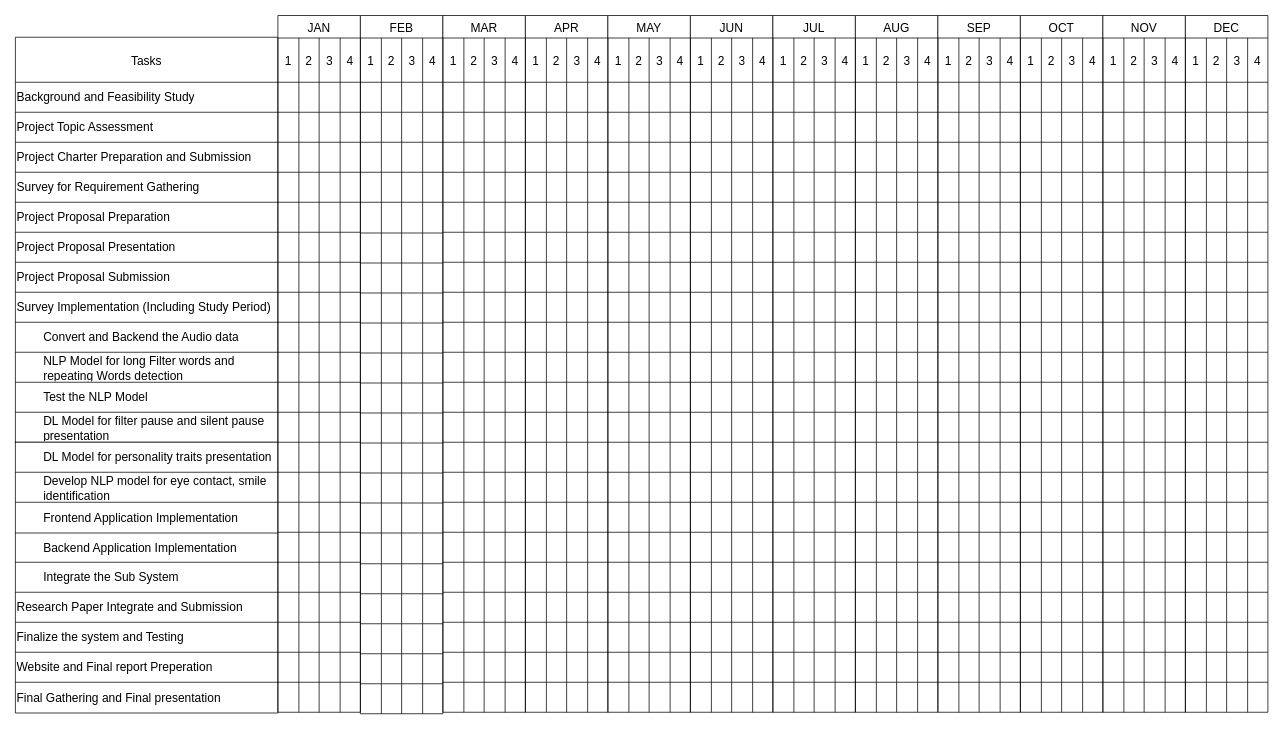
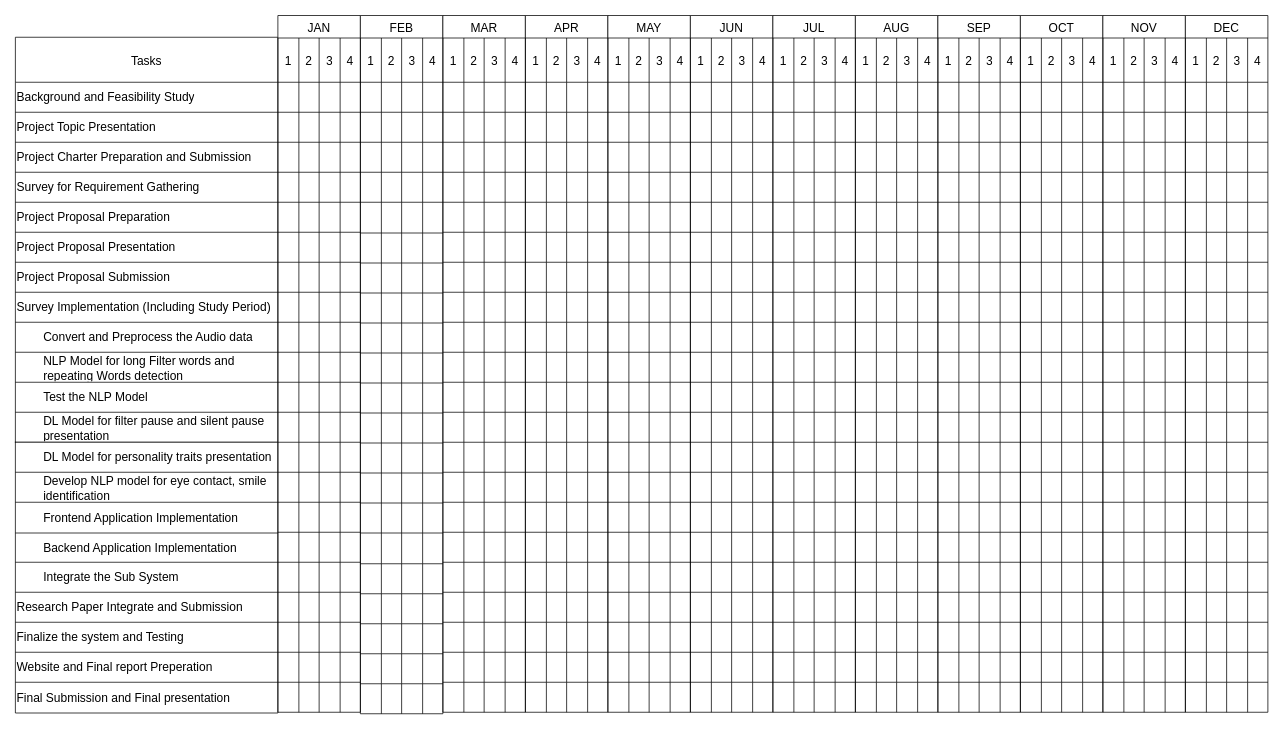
node "Project Topic Assessment": label "Project Topic Assessment" -> "Project Topic Presentation"
node "Convert and Backend the Audio data": label "Convert and Backend the Audio data" -> "Convert and Preprocess the Audio data"
node "Final Gathering and Final presentation": label "Final Gathering and Final presentation" -> "Final Submission and Final presentation"
